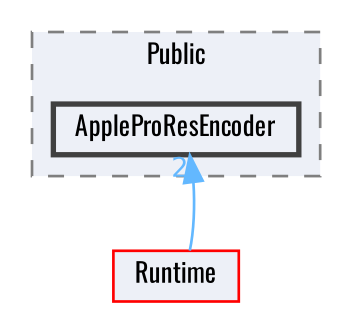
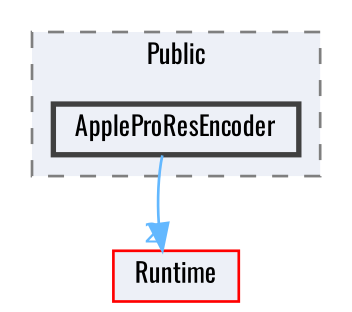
edge "Runtime" -> "AppleProResEncoder": reversed
